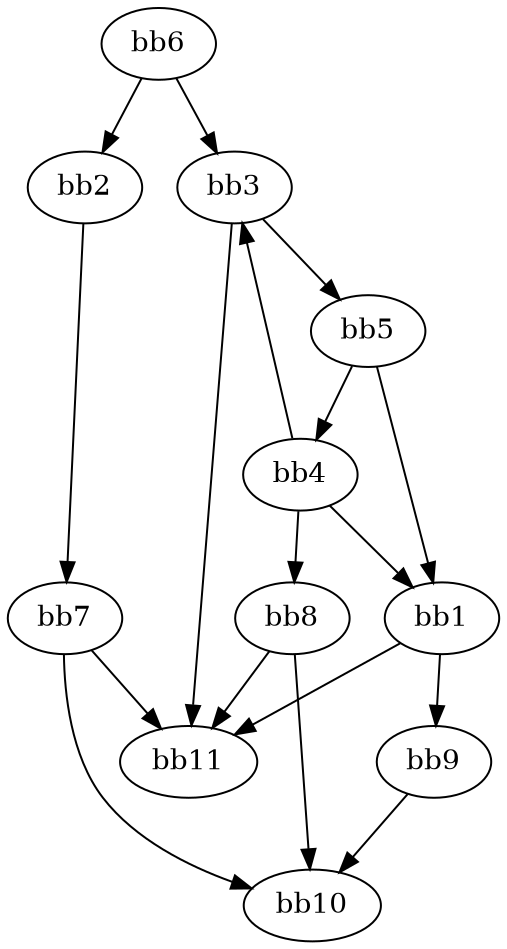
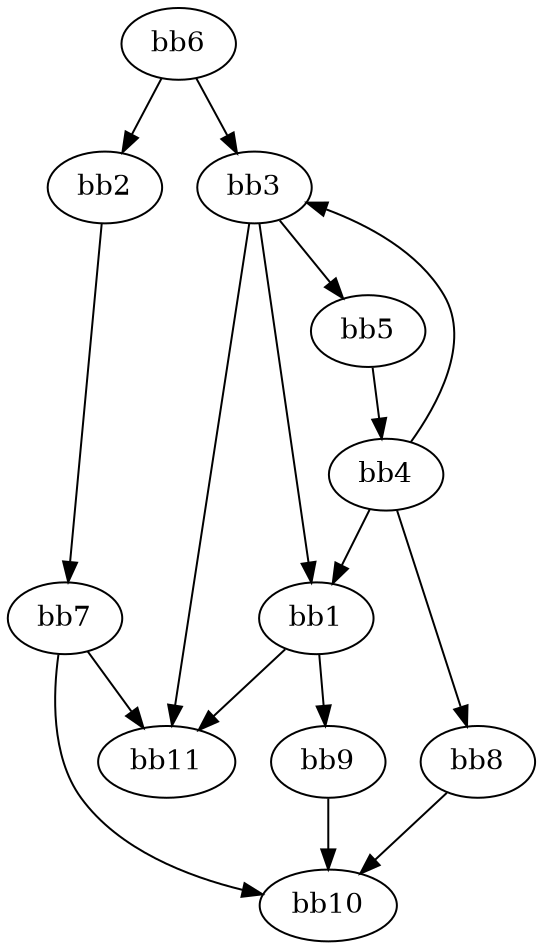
edge "bb5" -> "bb1": now "bb3" -> "bb1"
edge "bb8" -> "bb11": removed
